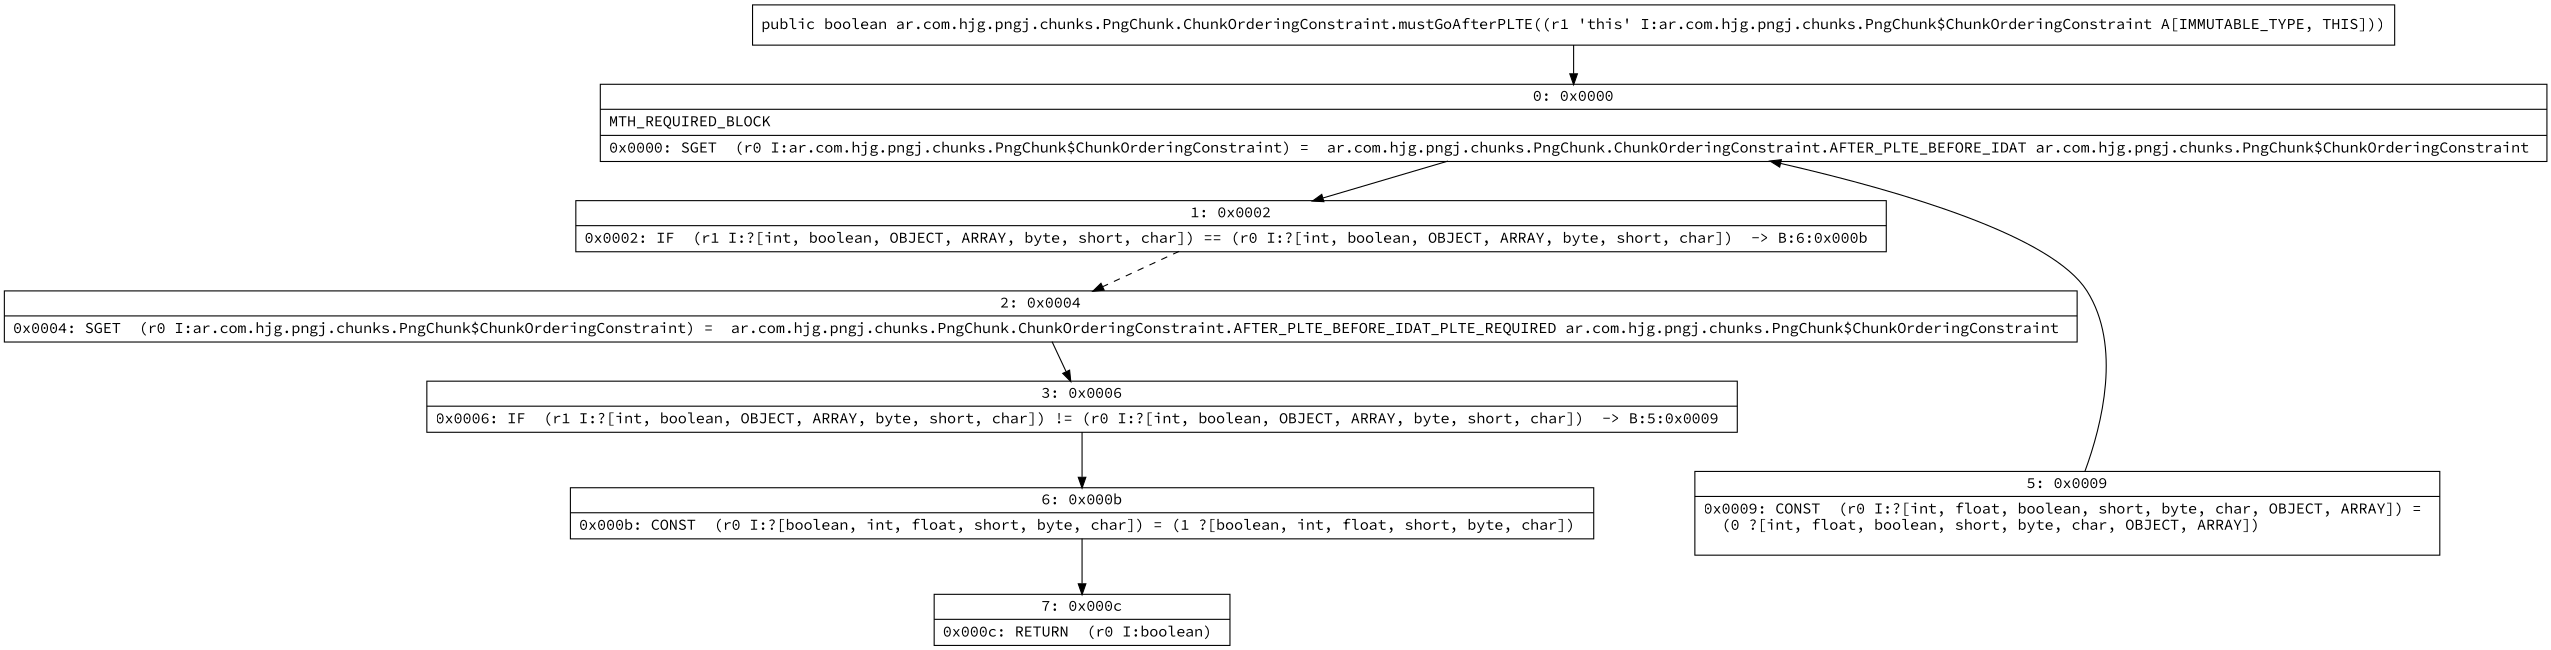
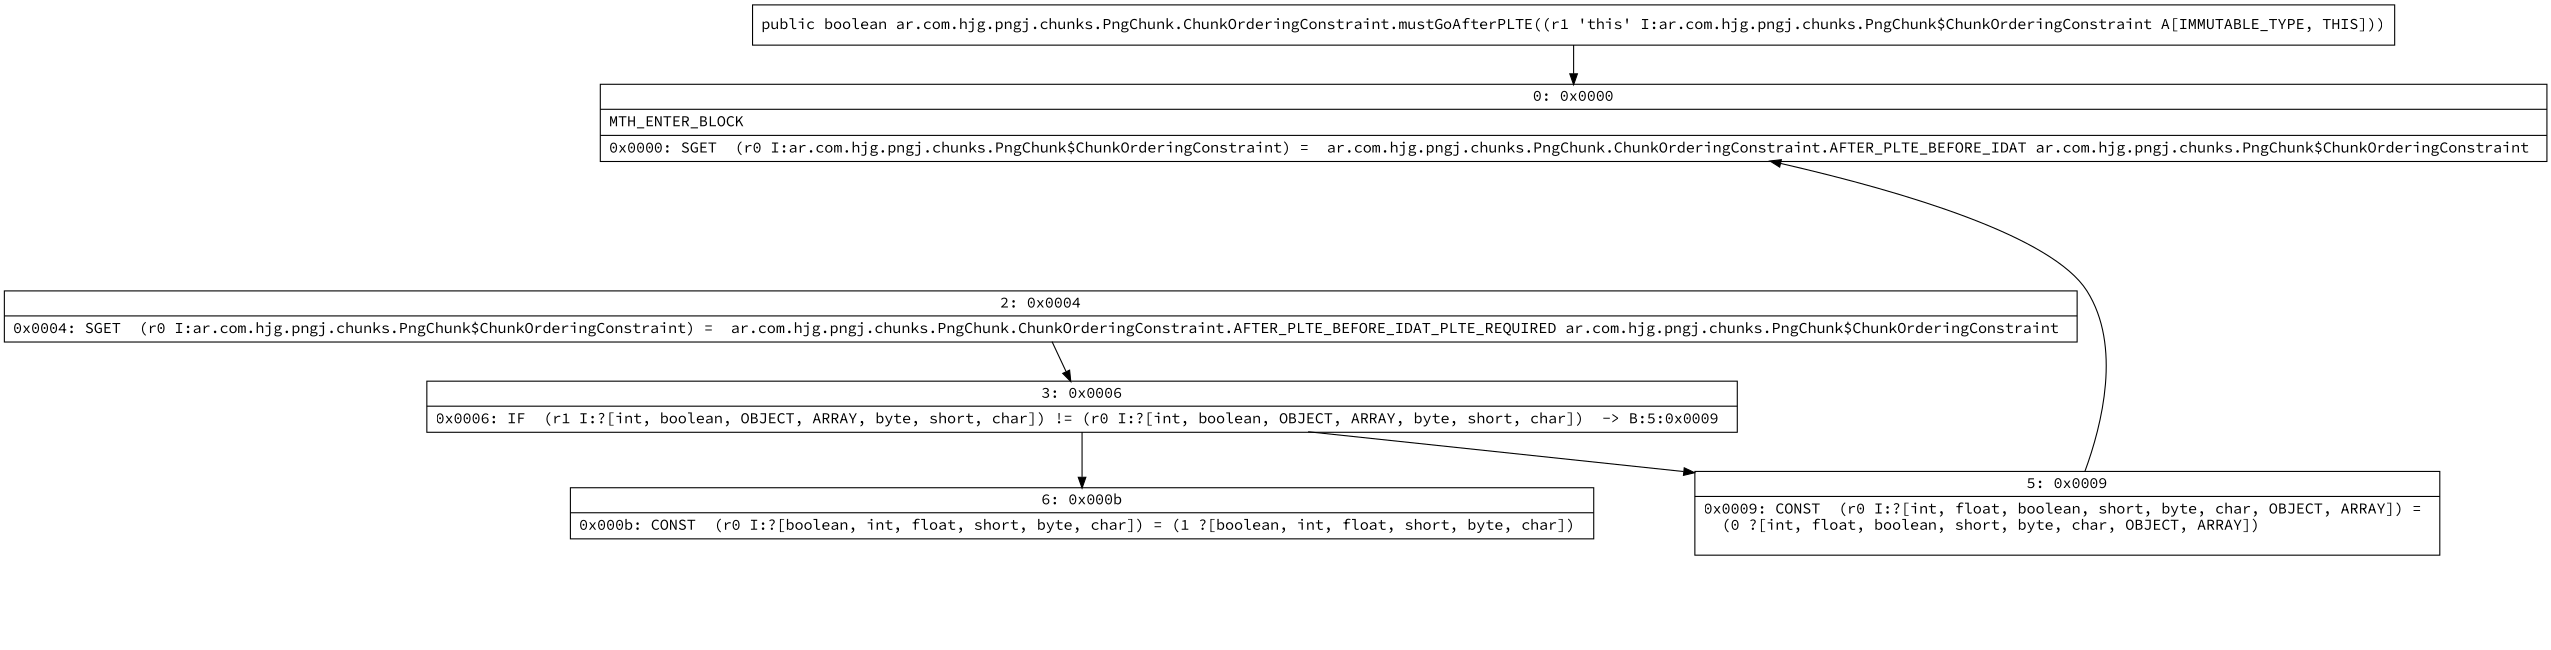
node "0: 0x0000": text "MTH_REQUIRED_BLOCK" -> "MTH_ENTER_BLOCK"
node "1: 0x0002": removed
edge "3: 0x0006" -> "5: 0x0009": added
node "7: 0x000c": removed
